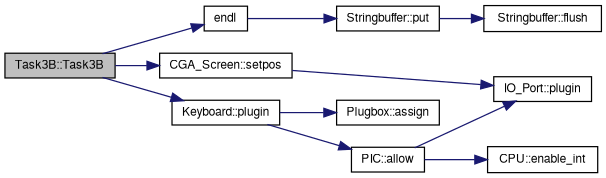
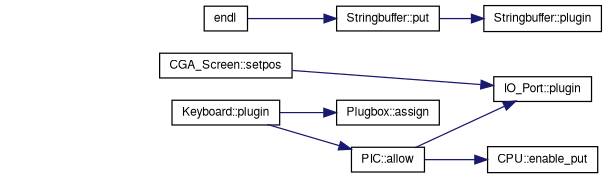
node "Stringbuffer::flush": label "Stringbuffer::flush" -> "Stringbuffer::plugin"
node "Task3B::Task3B": removed
node "CPU::enable_int": label "CPU::enable_int" -> "CPU::enable_put"
